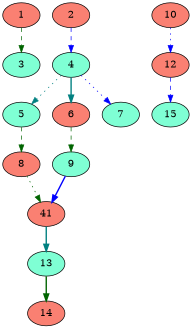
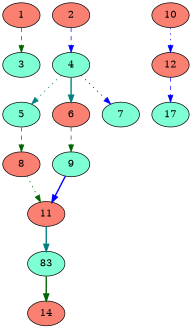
node "15": label "15" -> "17"
node "41": label "41" -> "11"
node "13": label "13" -> "83"
